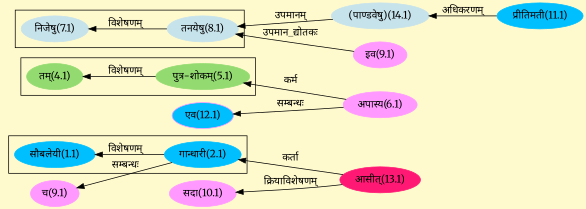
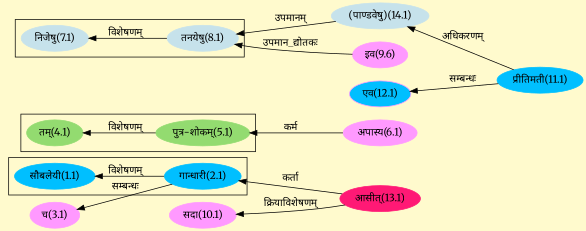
node "इव(9.1)": label "इव(9.1)" -> "इव(9.6)"
edge "अपास्य(6.1)" -> "एव(12.1)": now "प्रीतिमती(11.1)" -> "एव(12.1)"
node "च(9.1)": label "च(9.1)" -> "च(3.1)"
